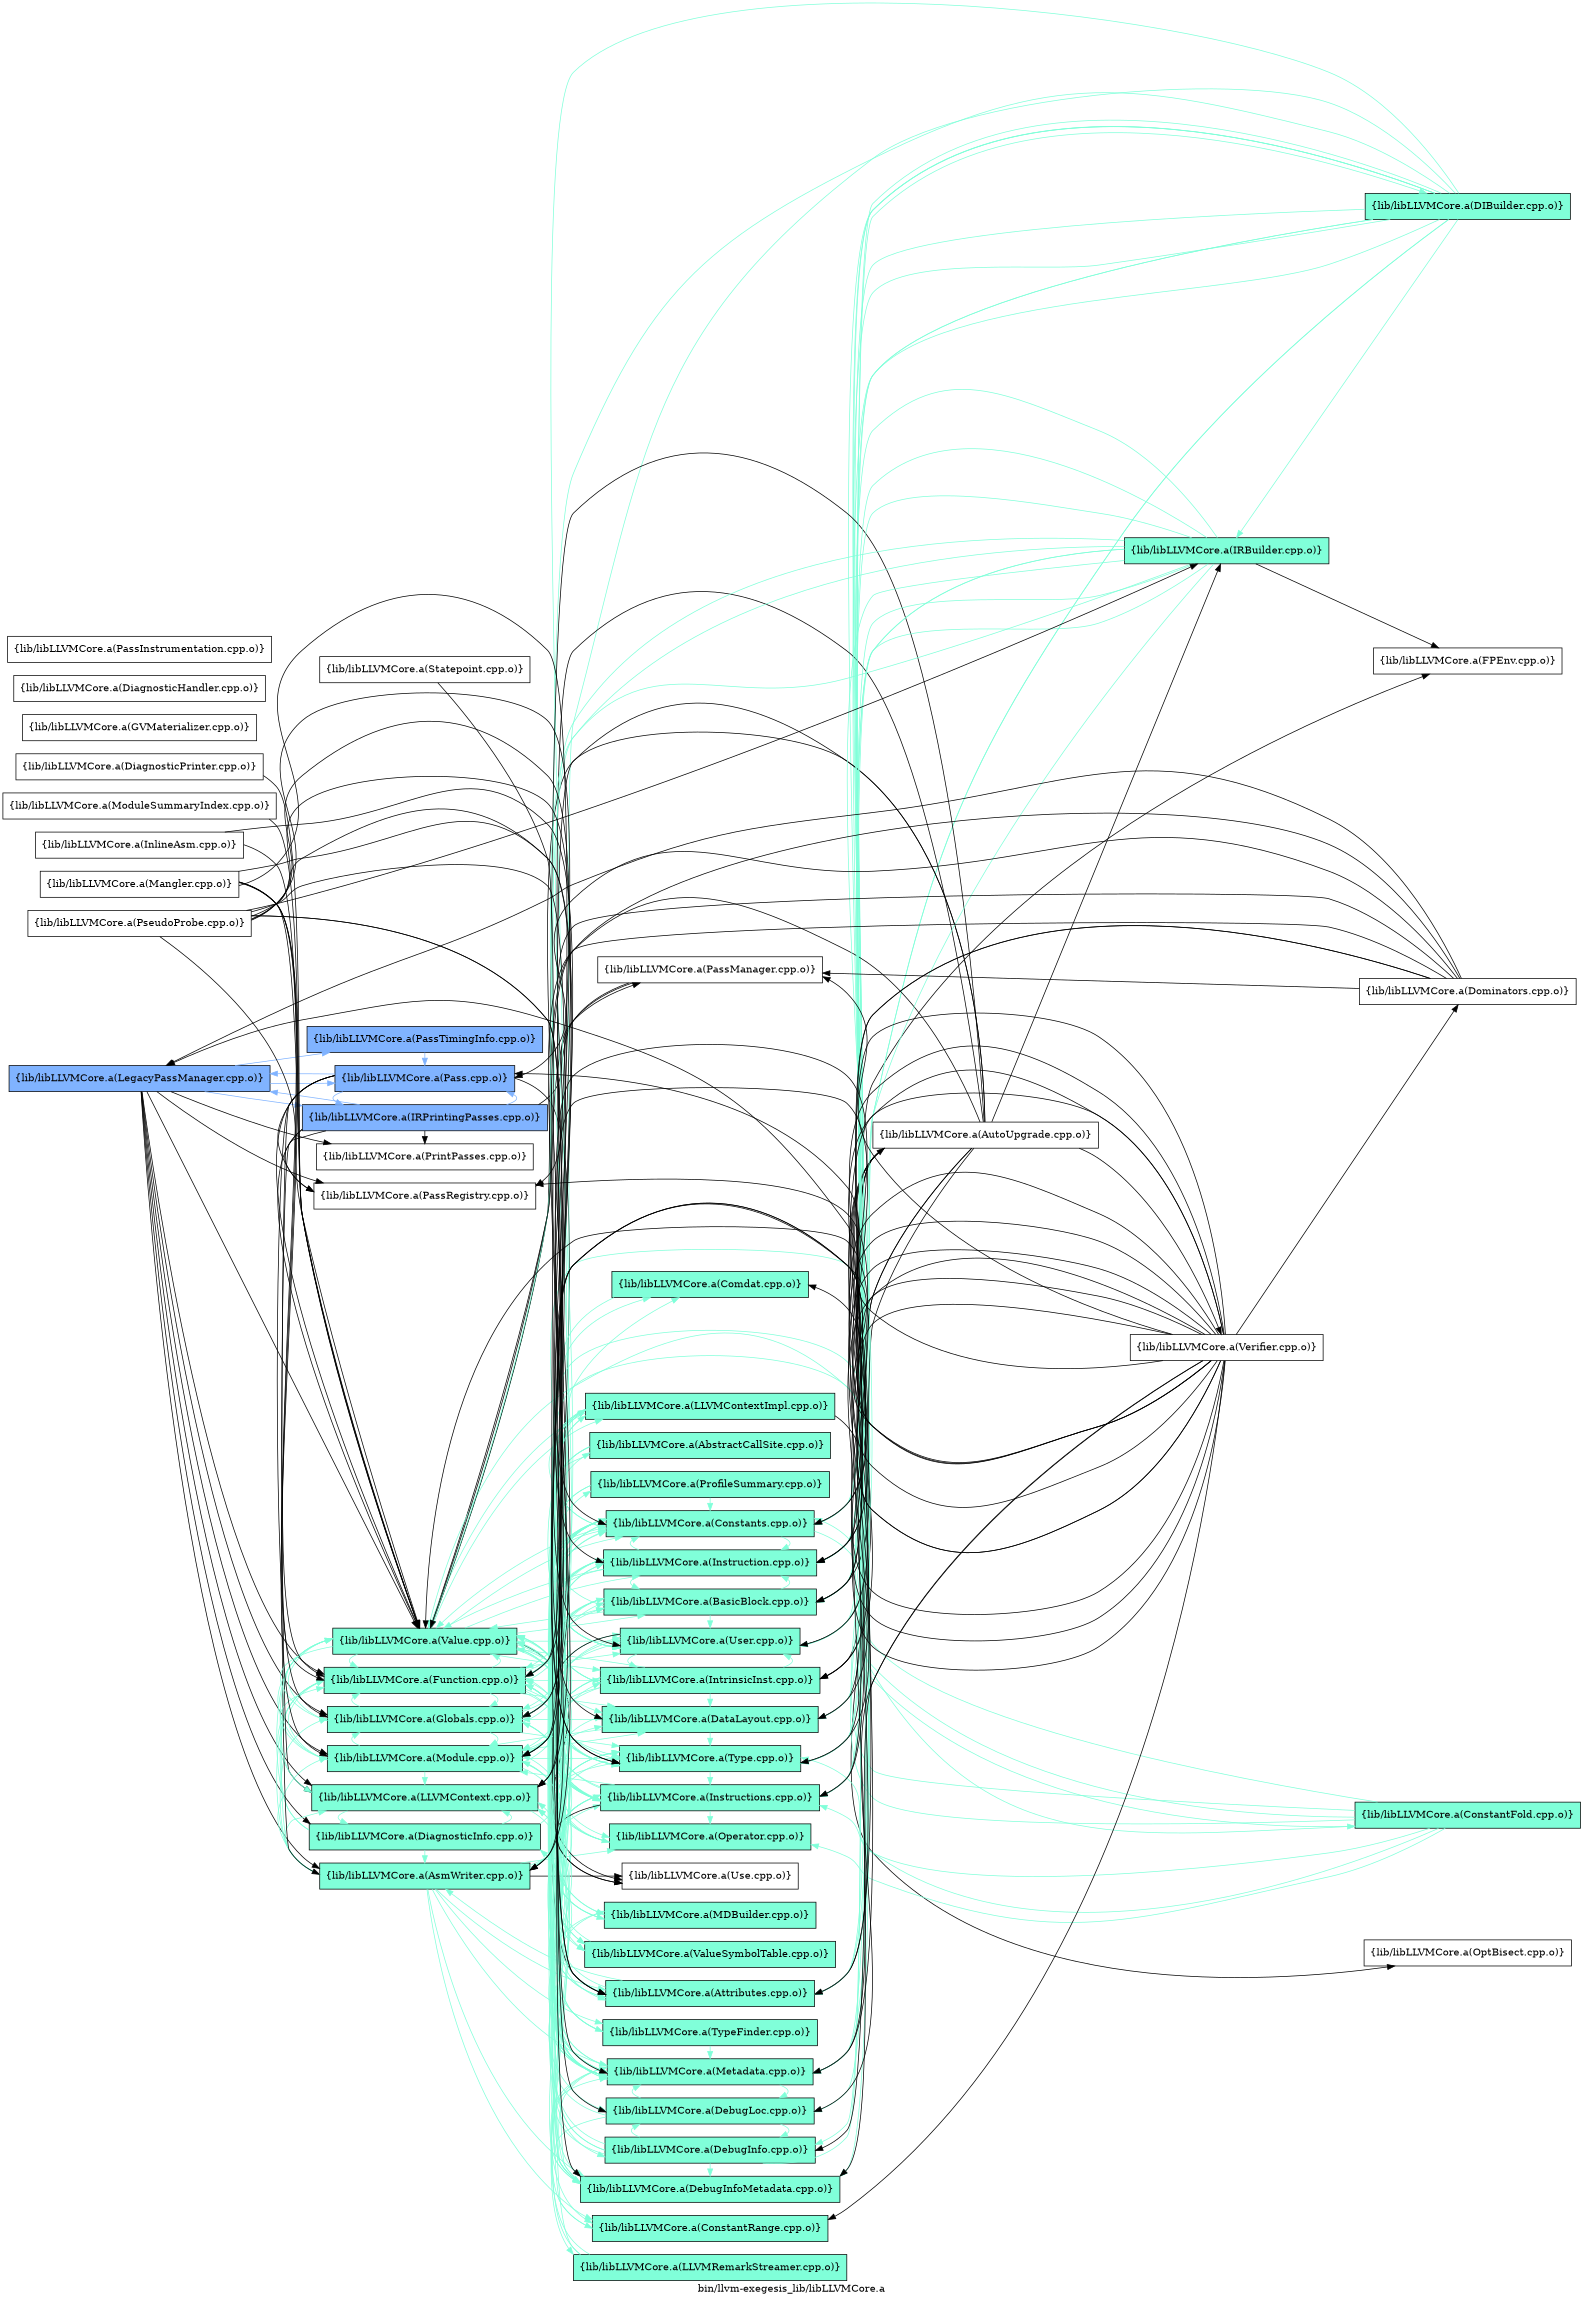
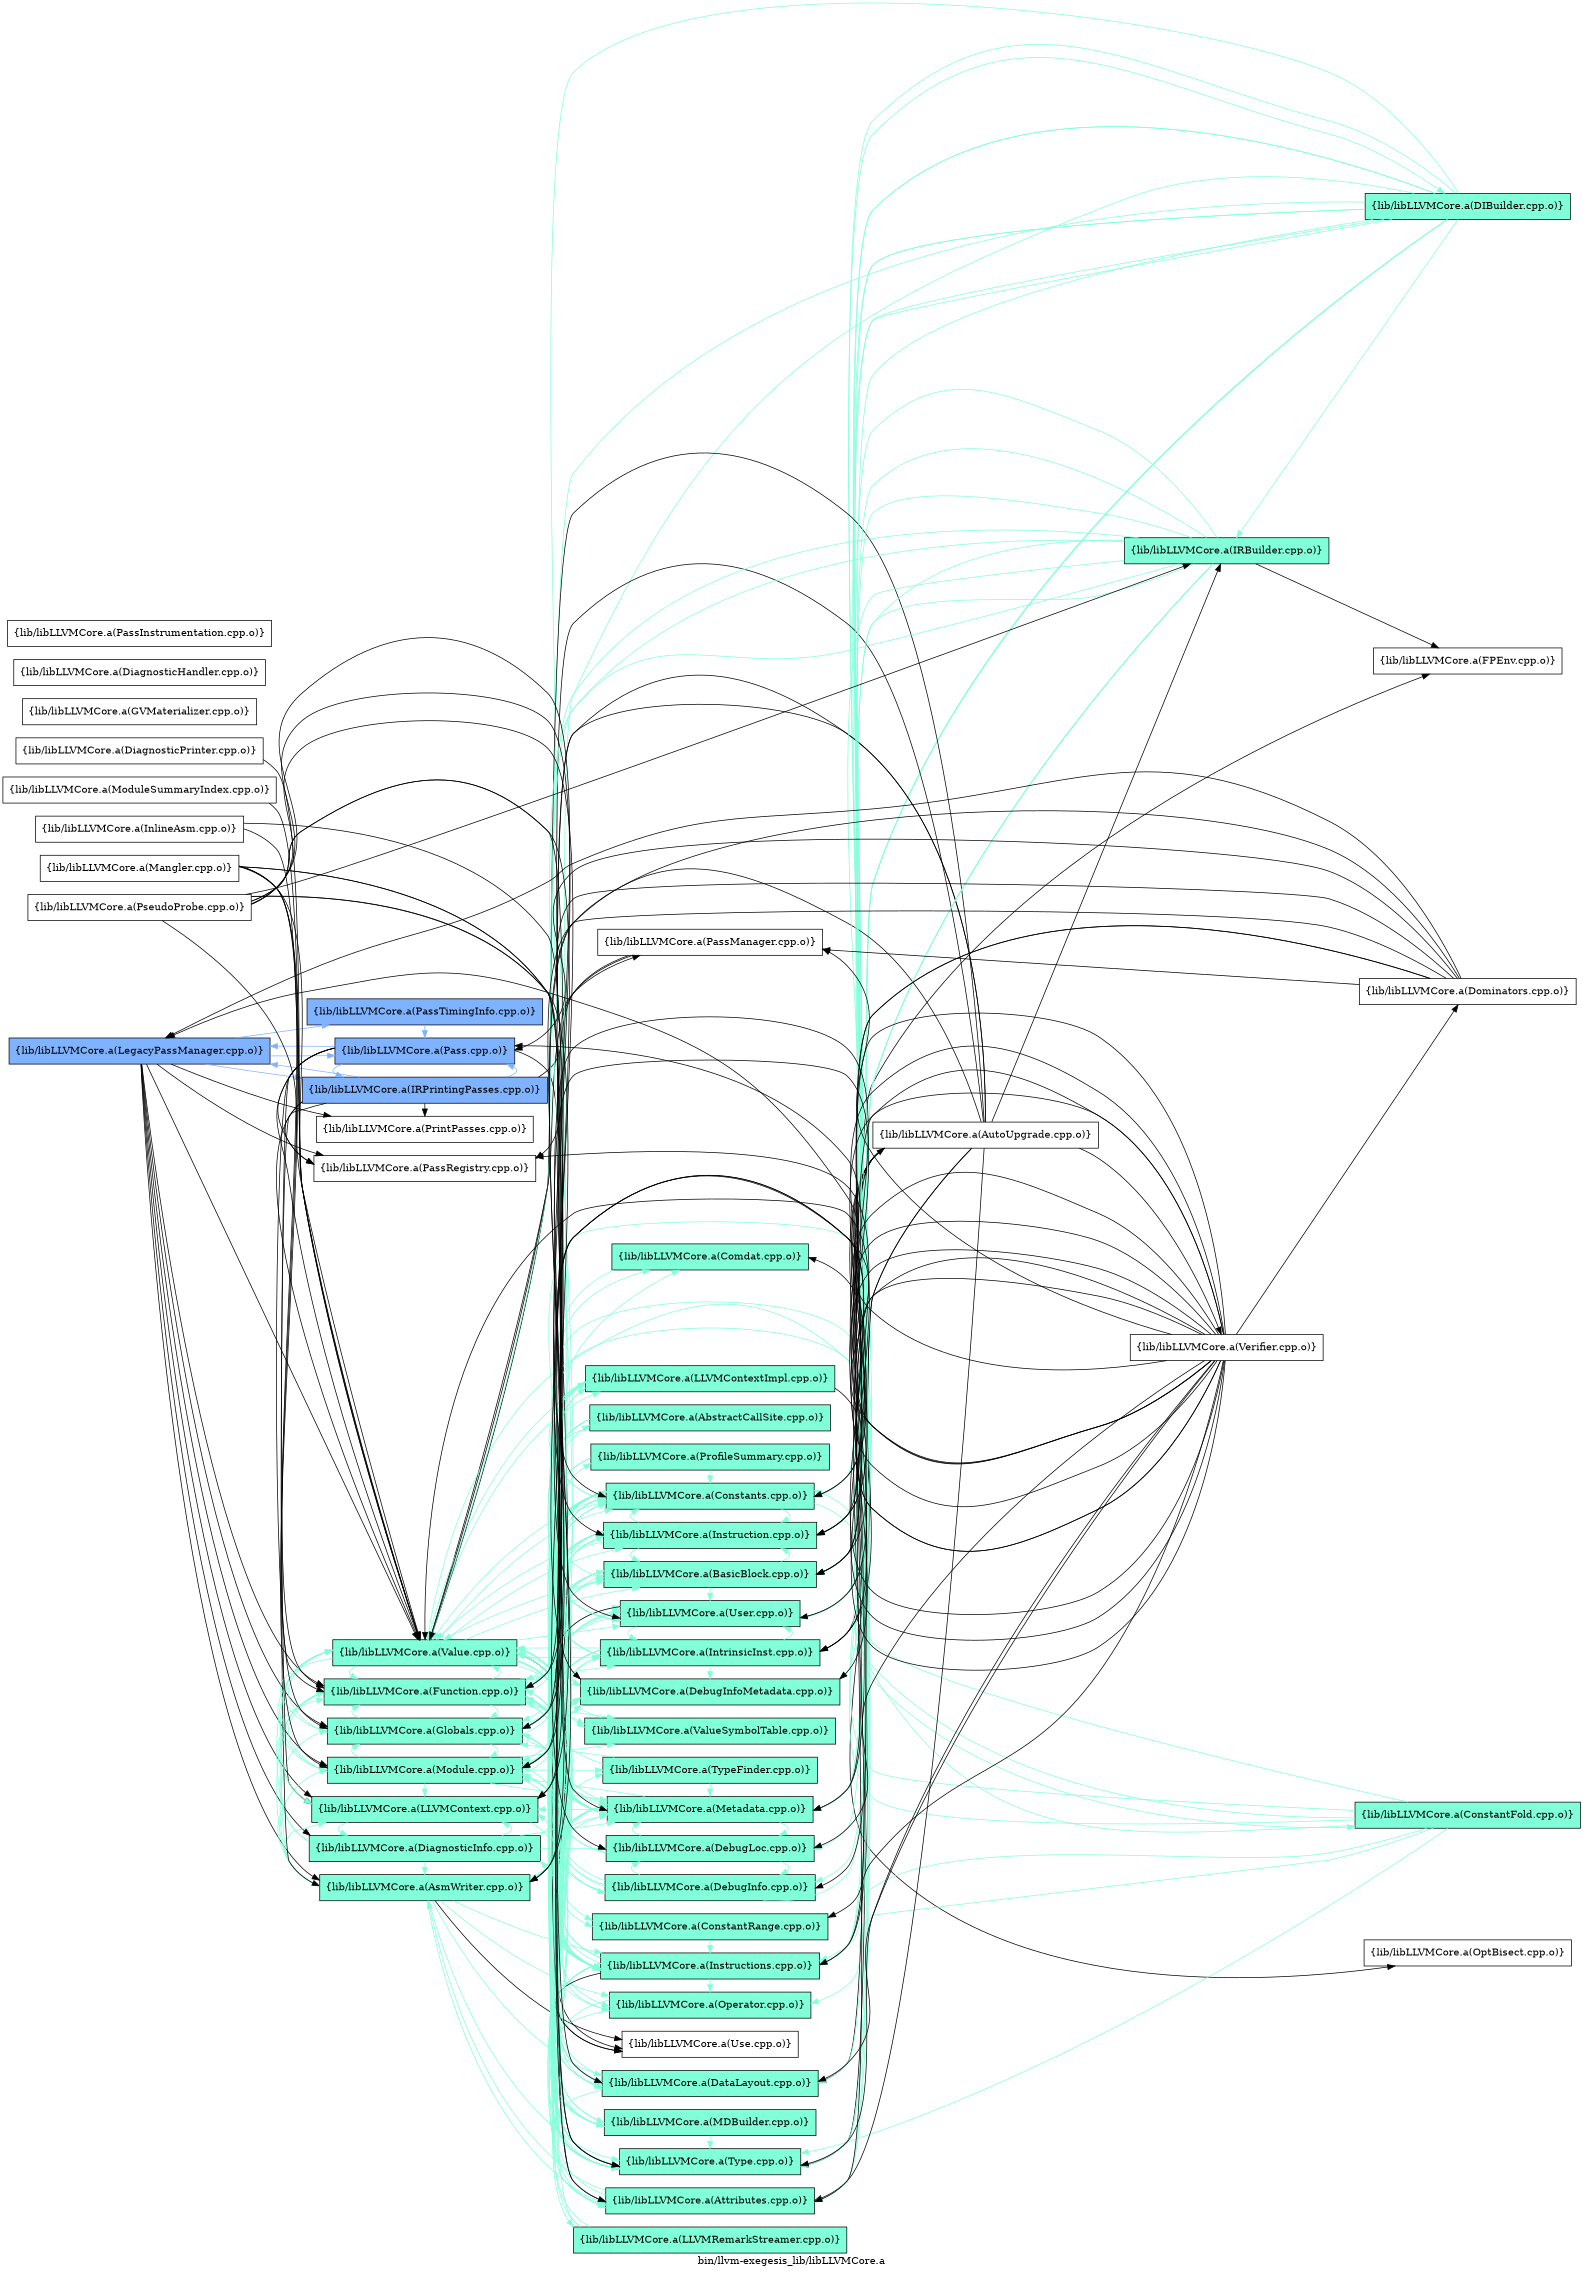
node "{lib/libLLVMCore.a(Statepoint.cpp.o)}": removed
edge "{lib/libLLVMCore.a(Type.cpp.o)}" -> "{lib/libLLVMCore.a(Instructions.cpp.o)}": reversed
edge "{lib/libLLVMCore.a(AsmWriter.cpp.o)}" -> "{lib/libLLVMCore.a(ConstantRange.cpp.o)}": now "{lib/libLLVMCore.a(AsmWriter.cpp.o)}" -> "{lib/libLLVMCore.a(DataLayout.cpp.o)}"
